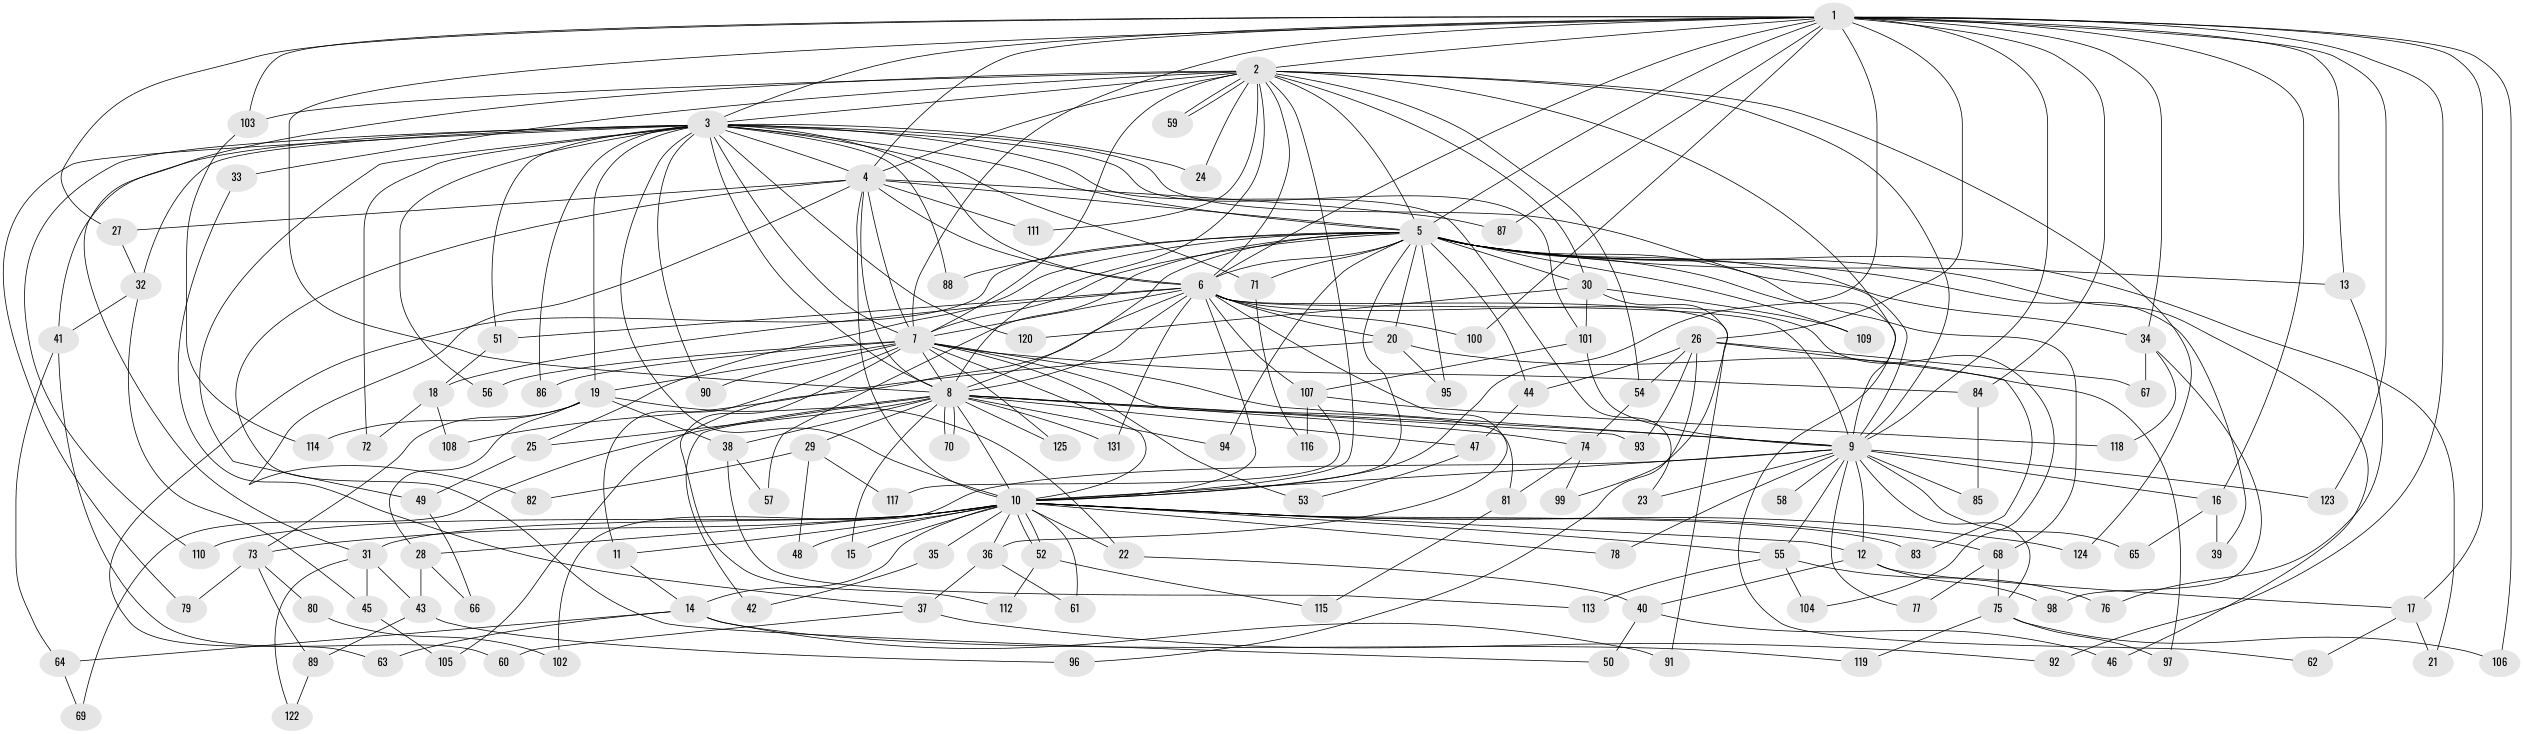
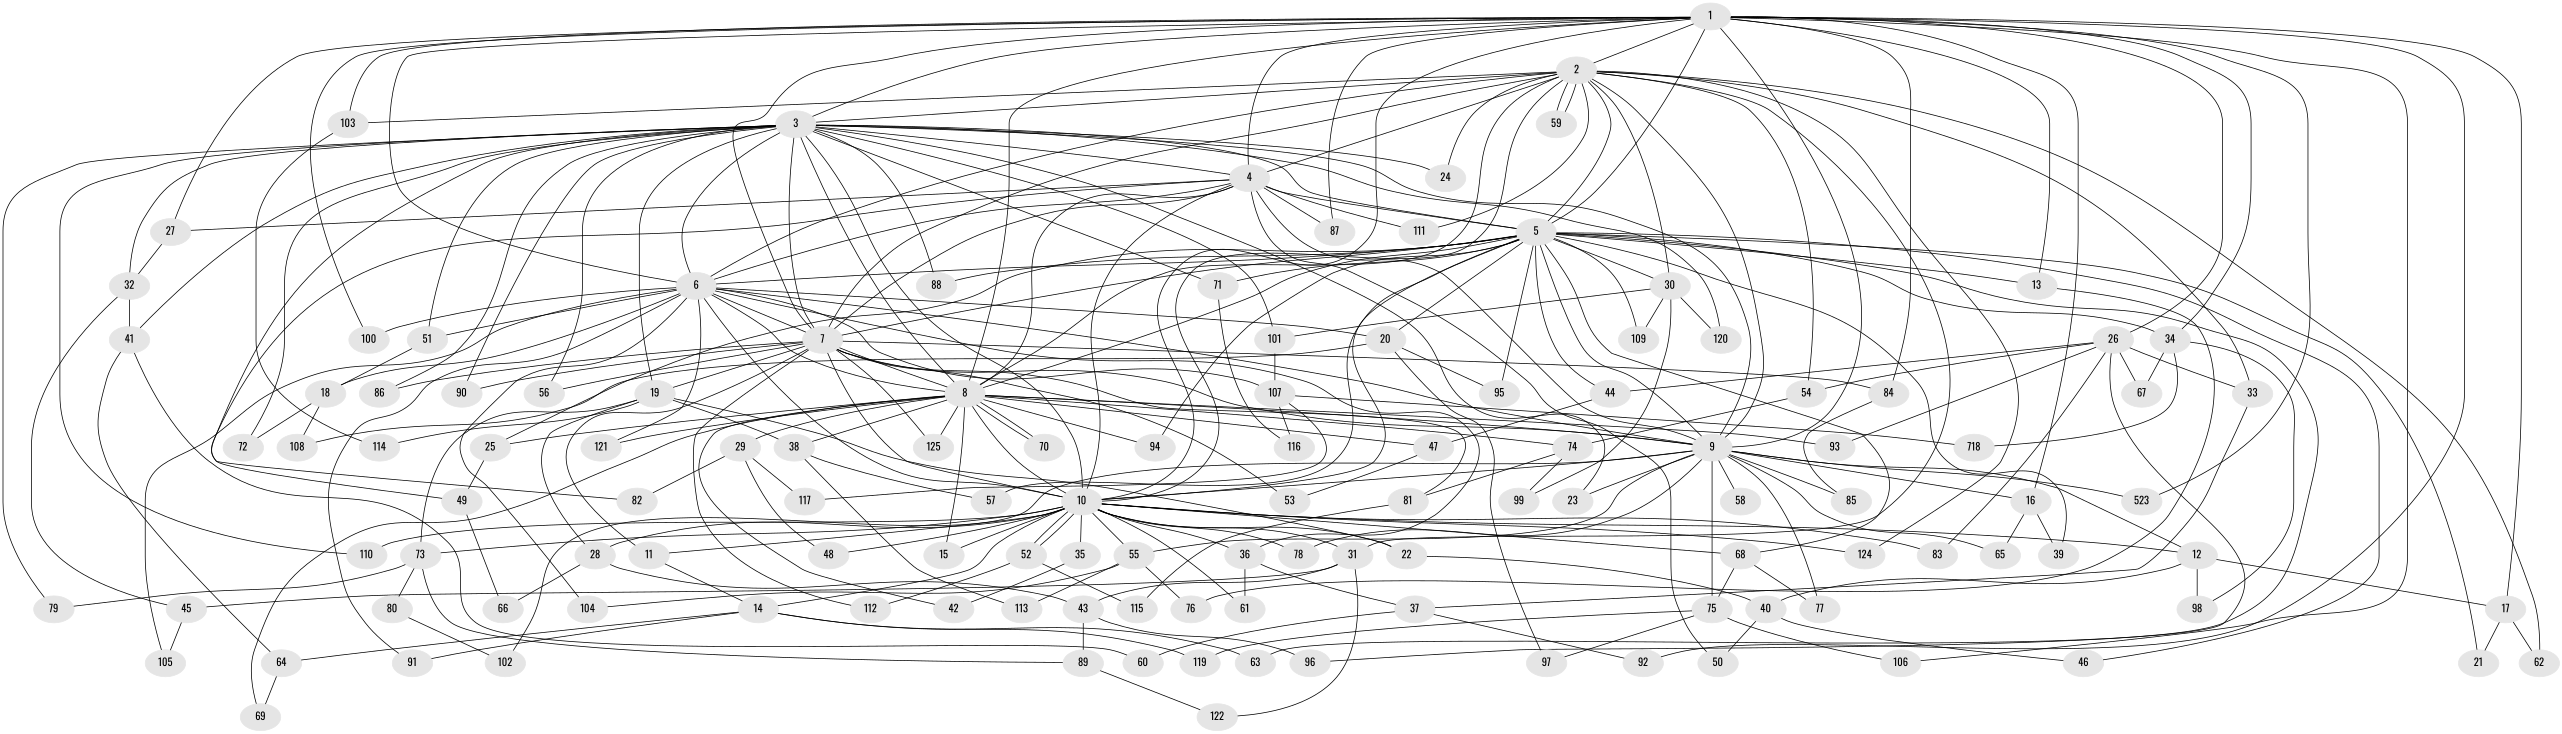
edge "26" -- "33": added
edge "101" -- "9": now "4" -- "9"
node "131": label "131" -> "121"
node "118": label "118" -> "718"
node "123": label "123" -> "523"
